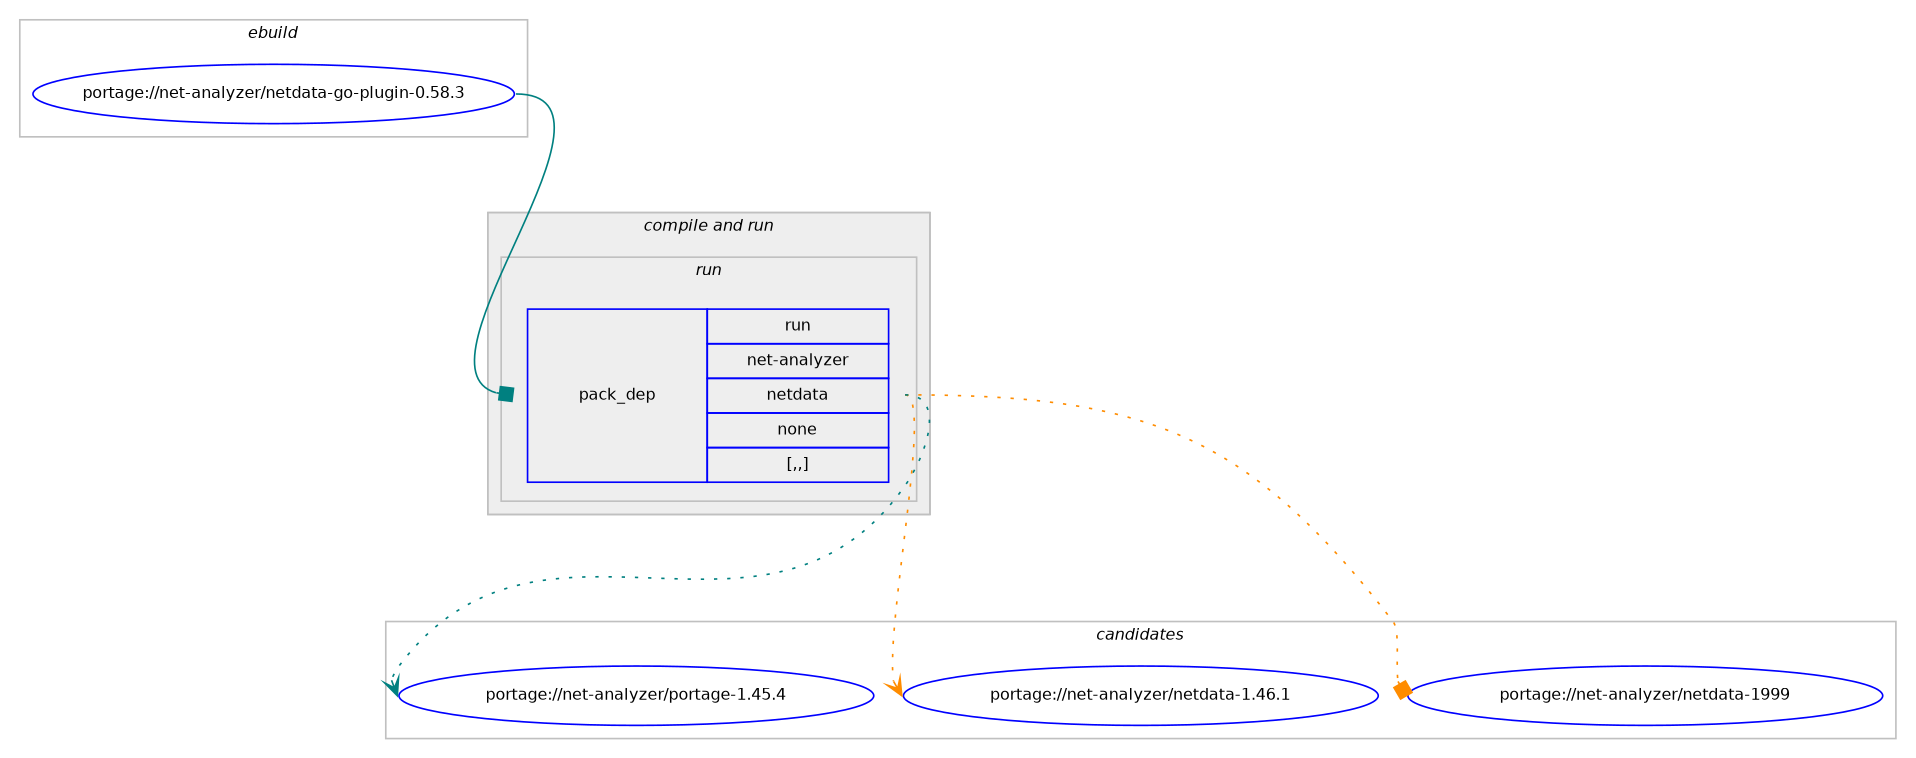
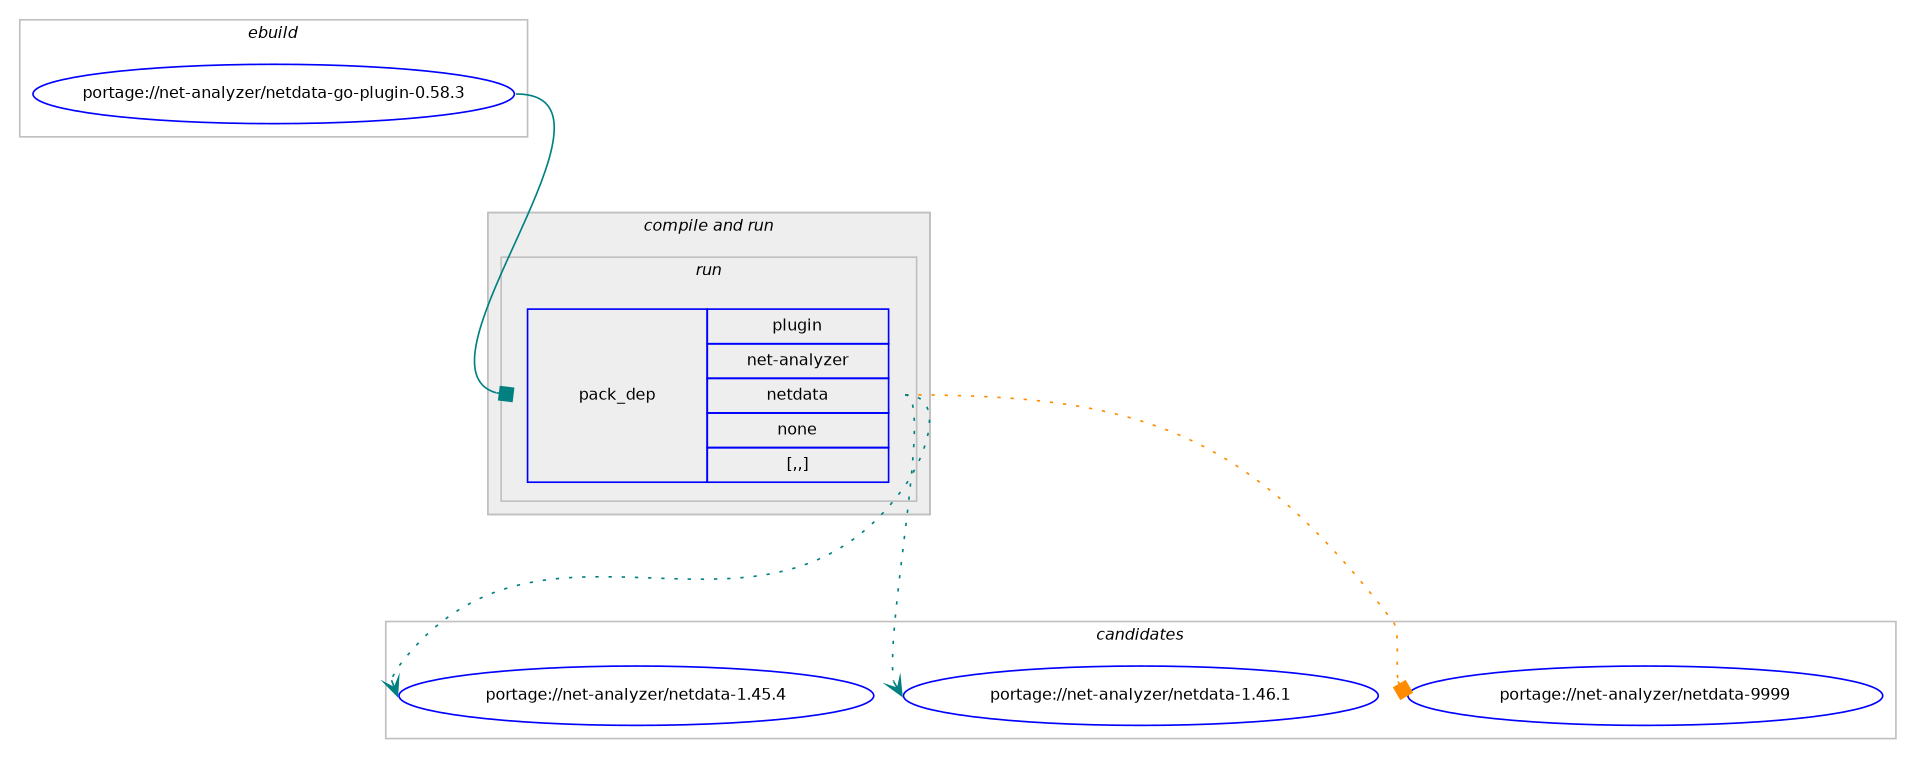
node "pack_dep": text "run" -> "plugin"
edge "pack_dep" -> "portage://net-analyzer/netdata-1.46.1": color darkorange -> teal
node "portage://net-analyzer/portage-1.45.4": label "portage://net-analyzer/portage-1.45.4" -> "portage://net-analyzer/netdata-1.45.4"
node "portage://net-analyzer/netdata-1999": label "portage://net-analyzer/netdata-1999" -> "portage://net-analyzer/netdata-9999"
